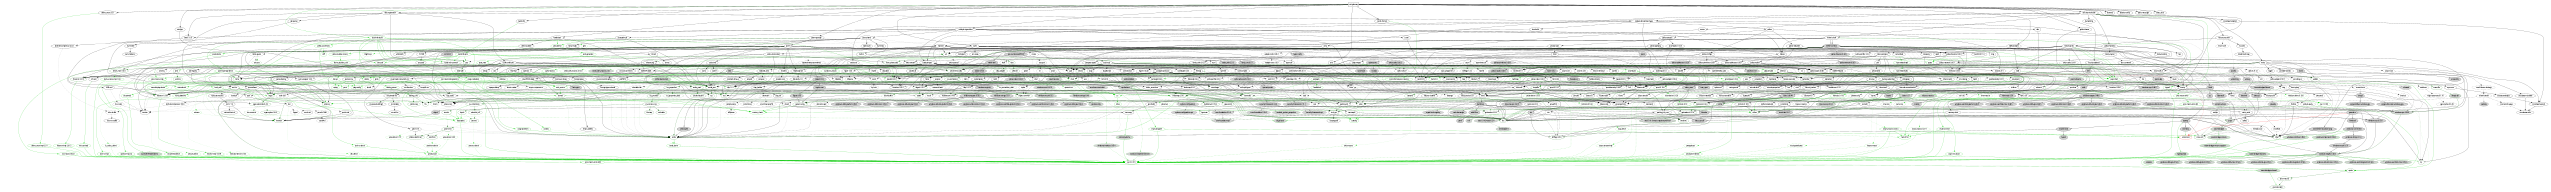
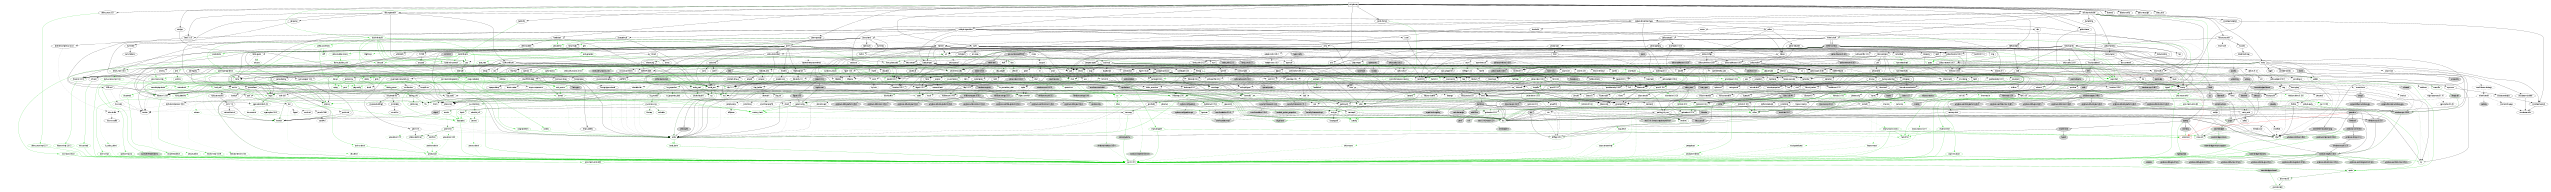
edge "poem" -> "serde_urlencoded": added
